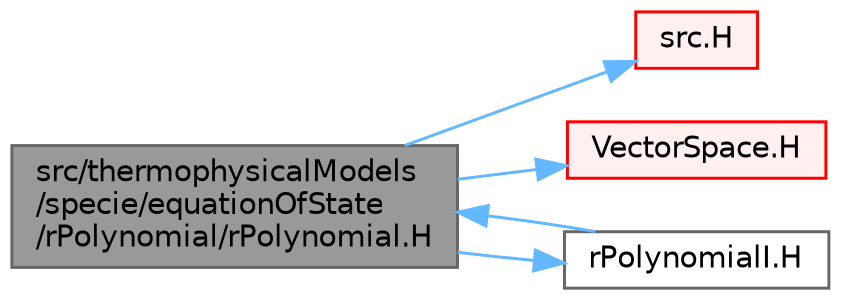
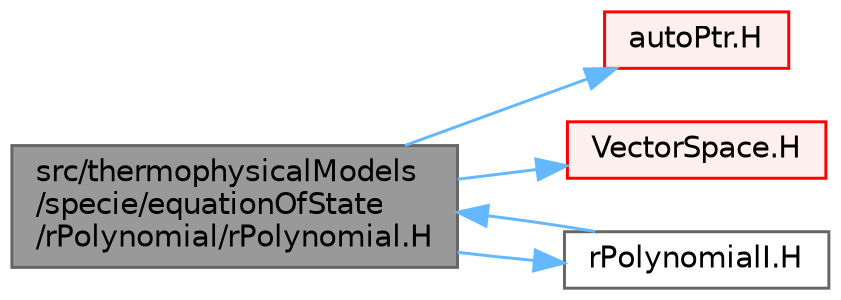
node "src.H": label "src.H" -> "autoPtr.H"
